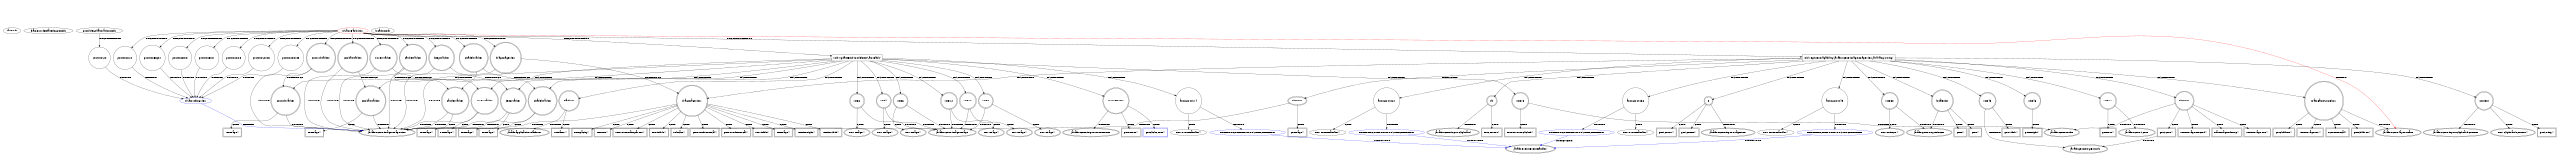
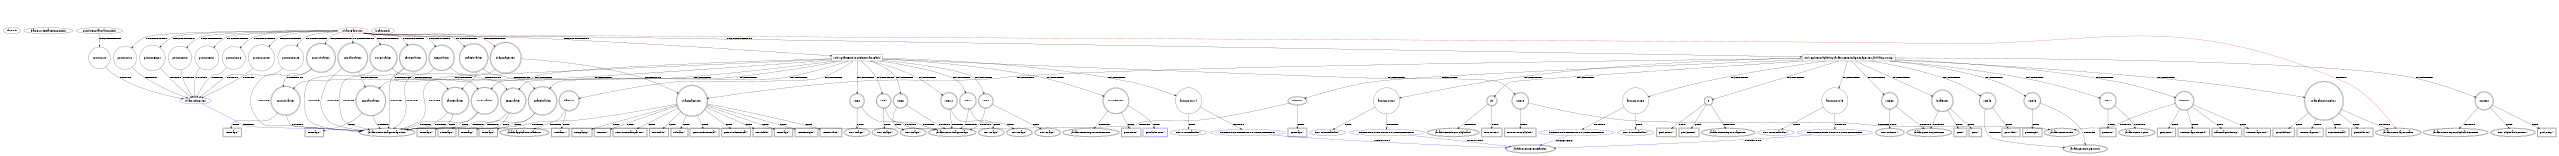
edge "getScene()" -> "javafx.geometry.Bounds": now "VAR46" -> "javafx.geometry.Bounds"
